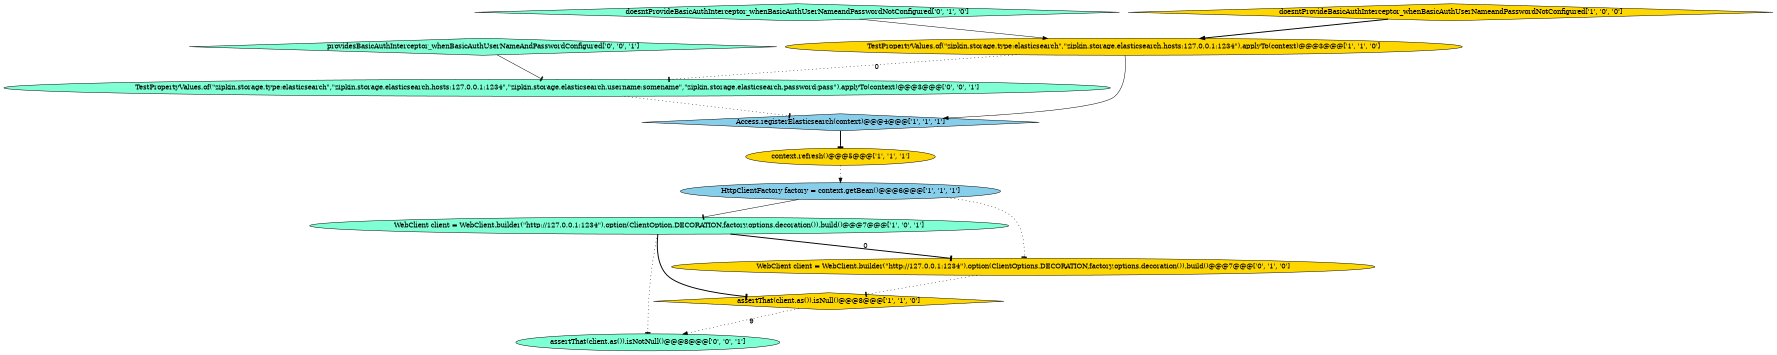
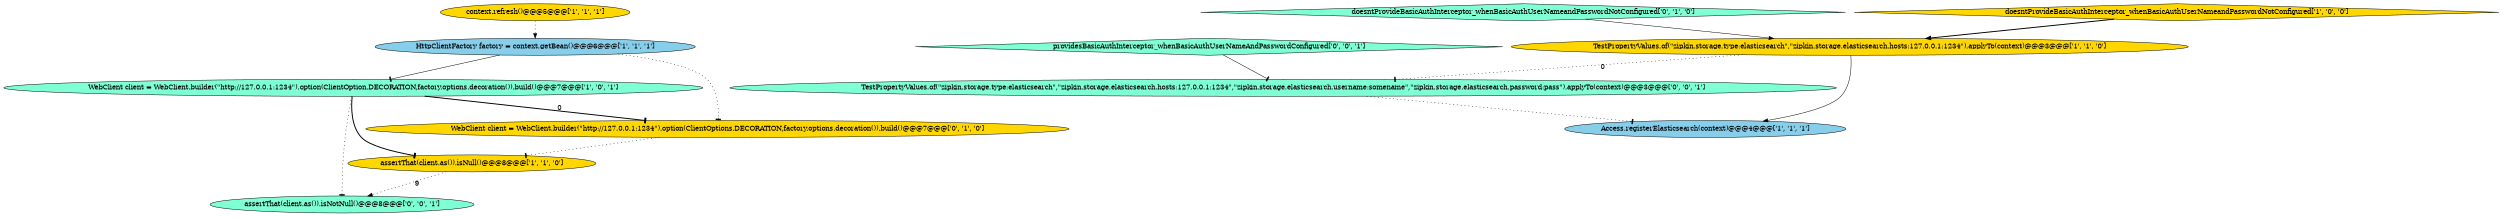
node "Access.registerElasticsearch(context)@@@4@@@['1', '1', '1']": shape diamond -> ellipse
edge "Access.registerElasticsearch(context)@@@4@@@['1', '1', '1']" -> "context.refresh()@@@5@@@['1', '1', '1']": removed
node "assertThat(client.as()).isNull()@@@8@@@['1', '1', '0']": shape diamond -> ellipse
